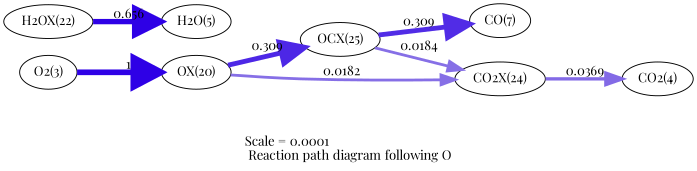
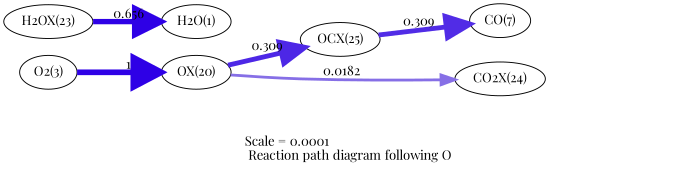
node "H2OX(22)": label "H2OX(22)" -> "H2OX(23)"
node "H2O(5)": label "H2O(5)" -> "H2O(1)"
edge "OCX(25)" -> "CO2X(24)": removed, label "0.0184"
node "CO2(4)": removed
